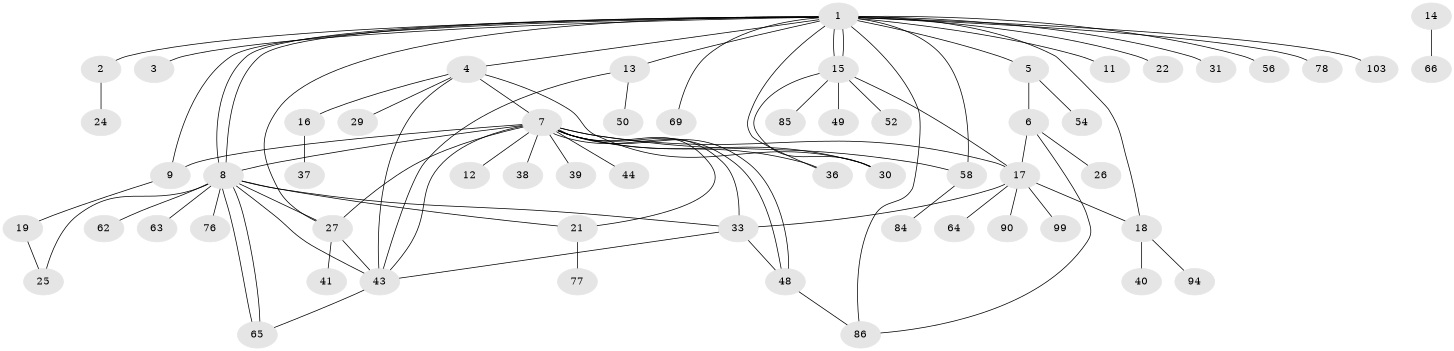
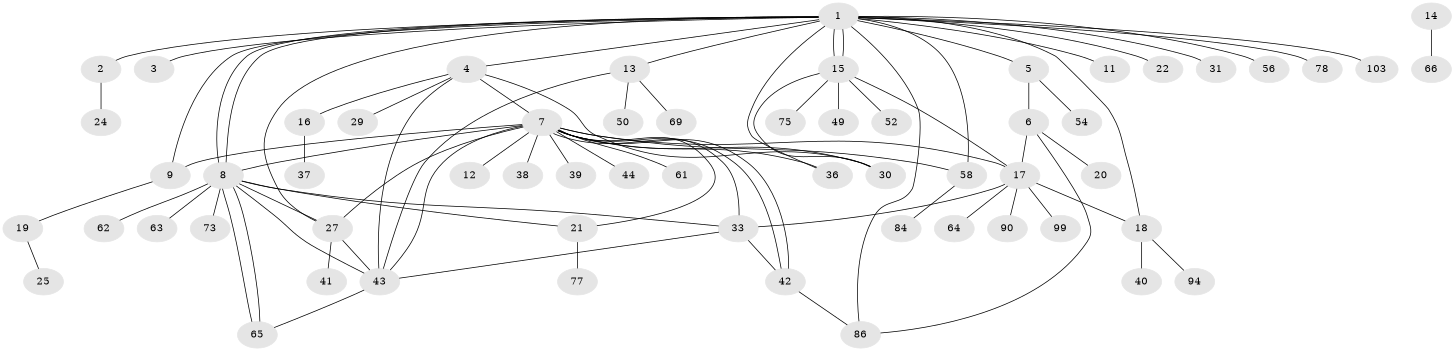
edge "1" -- "69": now "13" -- "69"
node "85": label "85" -> "75"
node "61": added
node "26": label "26" -> "20"
edge "8" -- "25": removed
node "76": label "76" -> "73"
node "48": label "48" -> "42"
